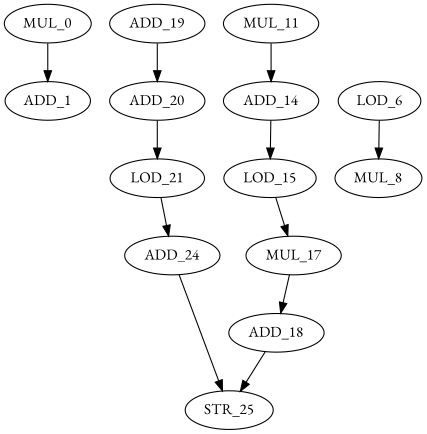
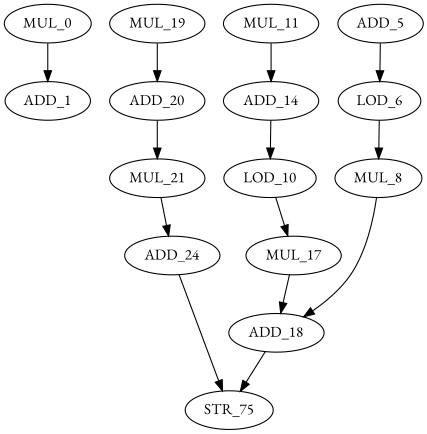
node "ADD_19": label "ADD_19" -> "MUL_19"
node "ADD_5": added
node "LOD_21": label "LOD_21" -> "MUL_21"
node "LOD_15": label "LOD_15" -> "LOD_10"
edge "MUL_8" -> "ADD_18": added
node "STR_25": label "STR_25" -> "STR_75"
